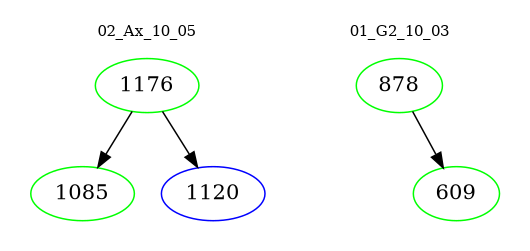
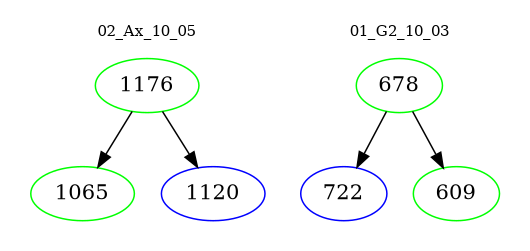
node "878": label "878" -> "678"
node "1085": label "1085" -> "1065"
node "722": added
